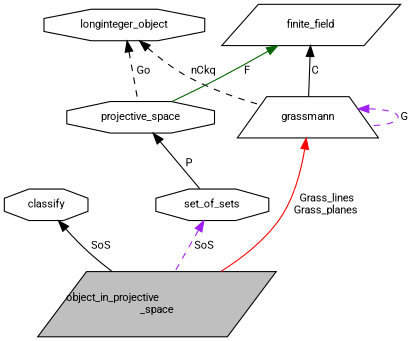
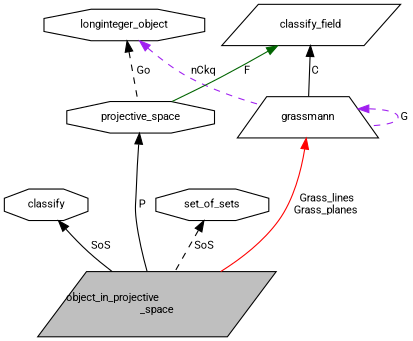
node "finite_field": label "finite_field" -> "classify_field"
edge "grassmann" -> "longinteger_object": color black -> purple
edge "set_of_sets" -> "projective_space": now "object_in_projective _space" -> "projective_space"
edge "object_in_projective _space" -> "set_of_sets": color purple -> black
